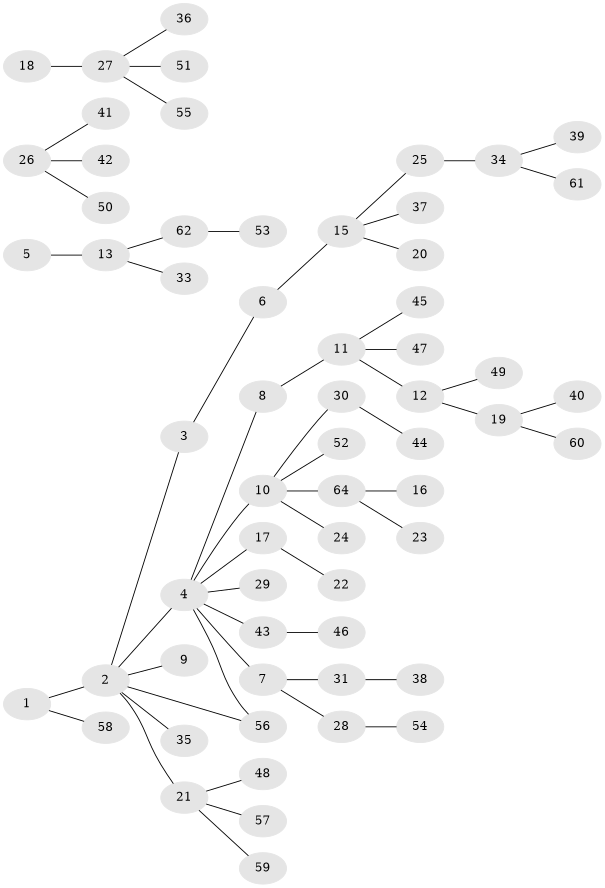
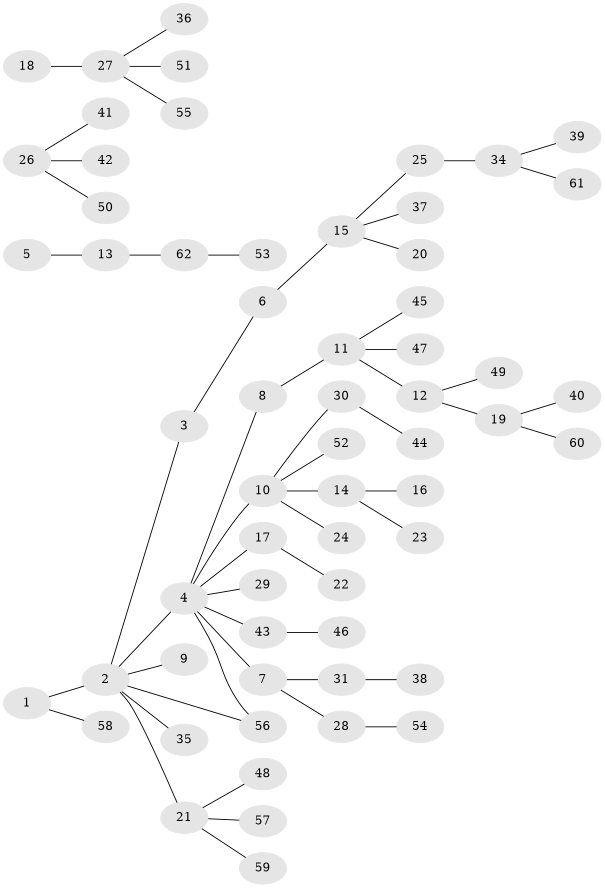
node "33": removed
node "64": label "64" -> "14"
